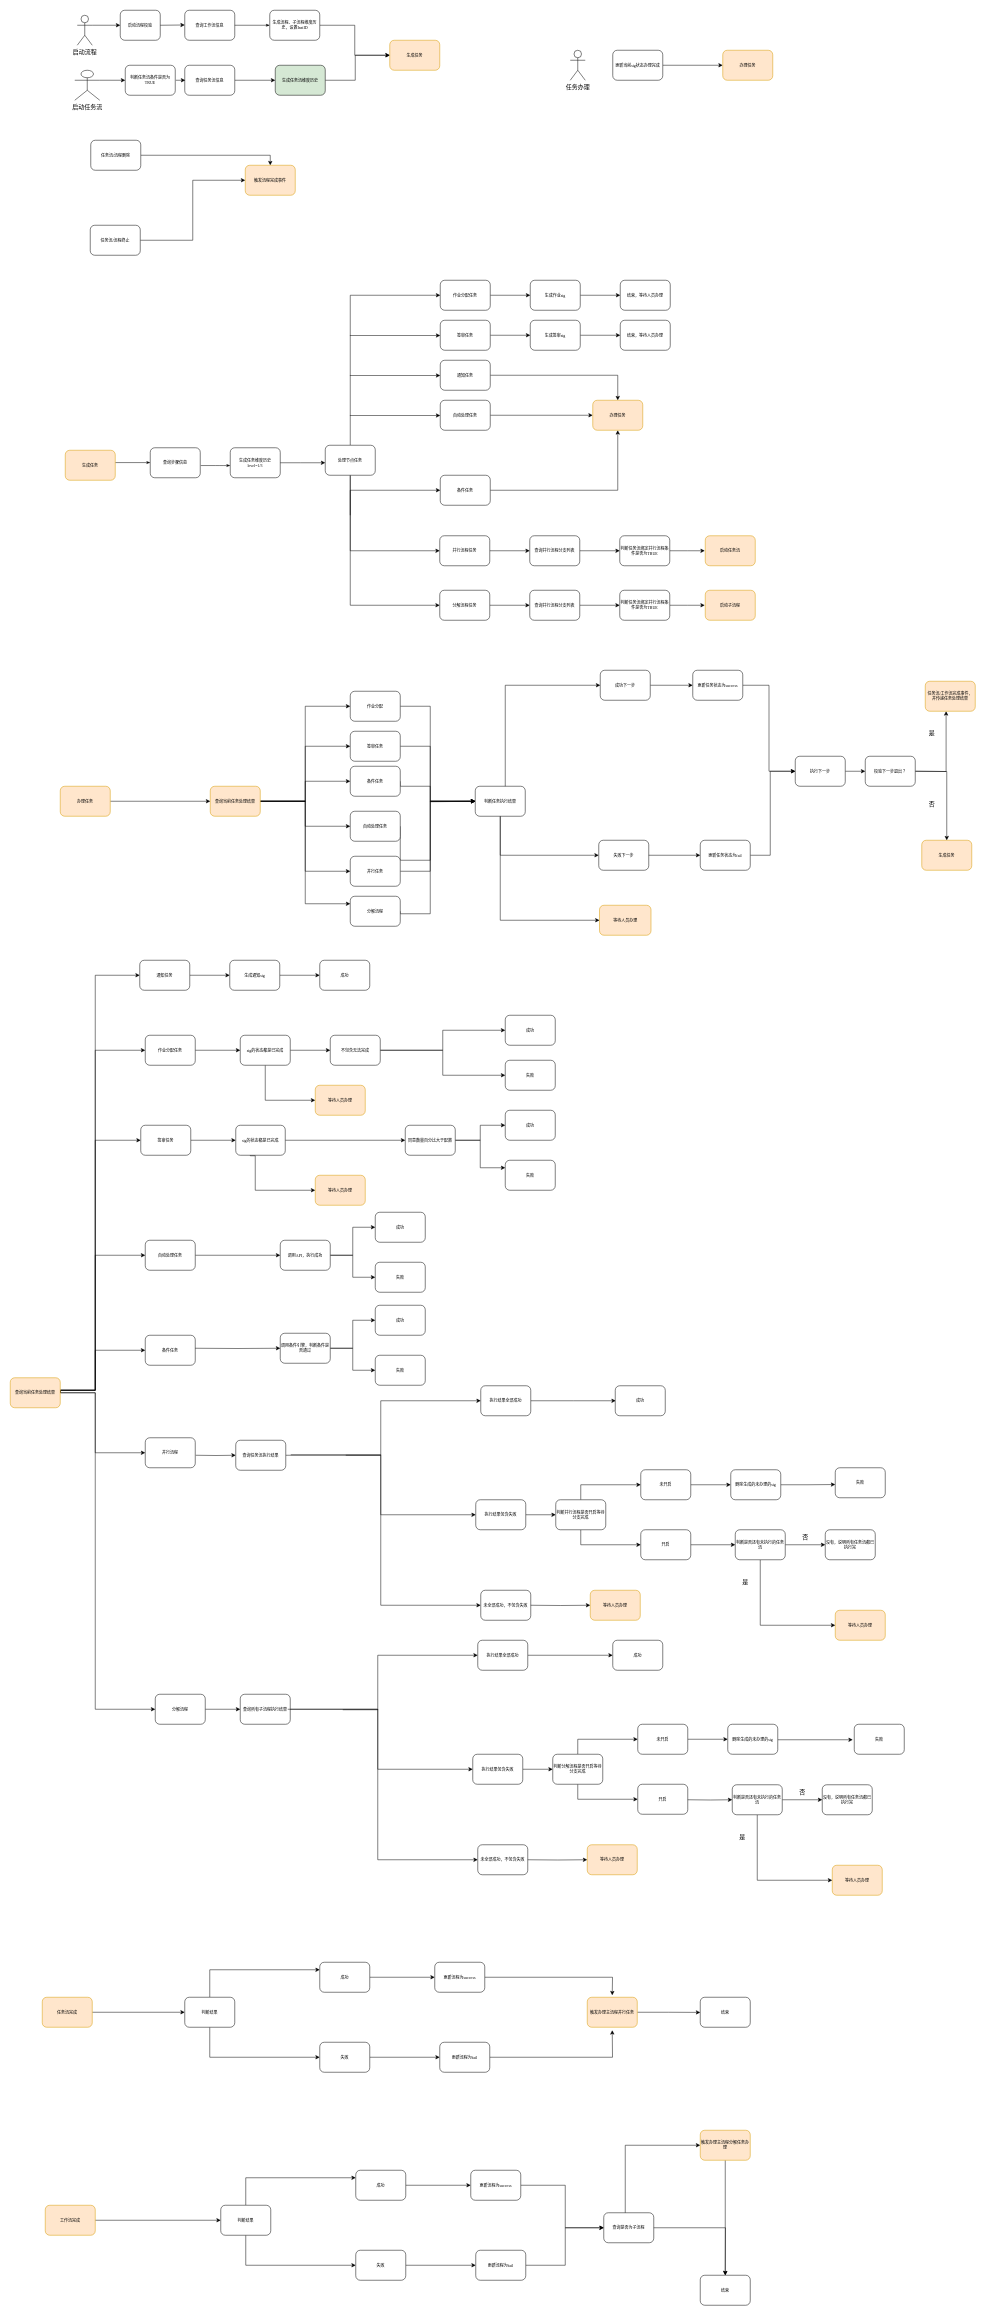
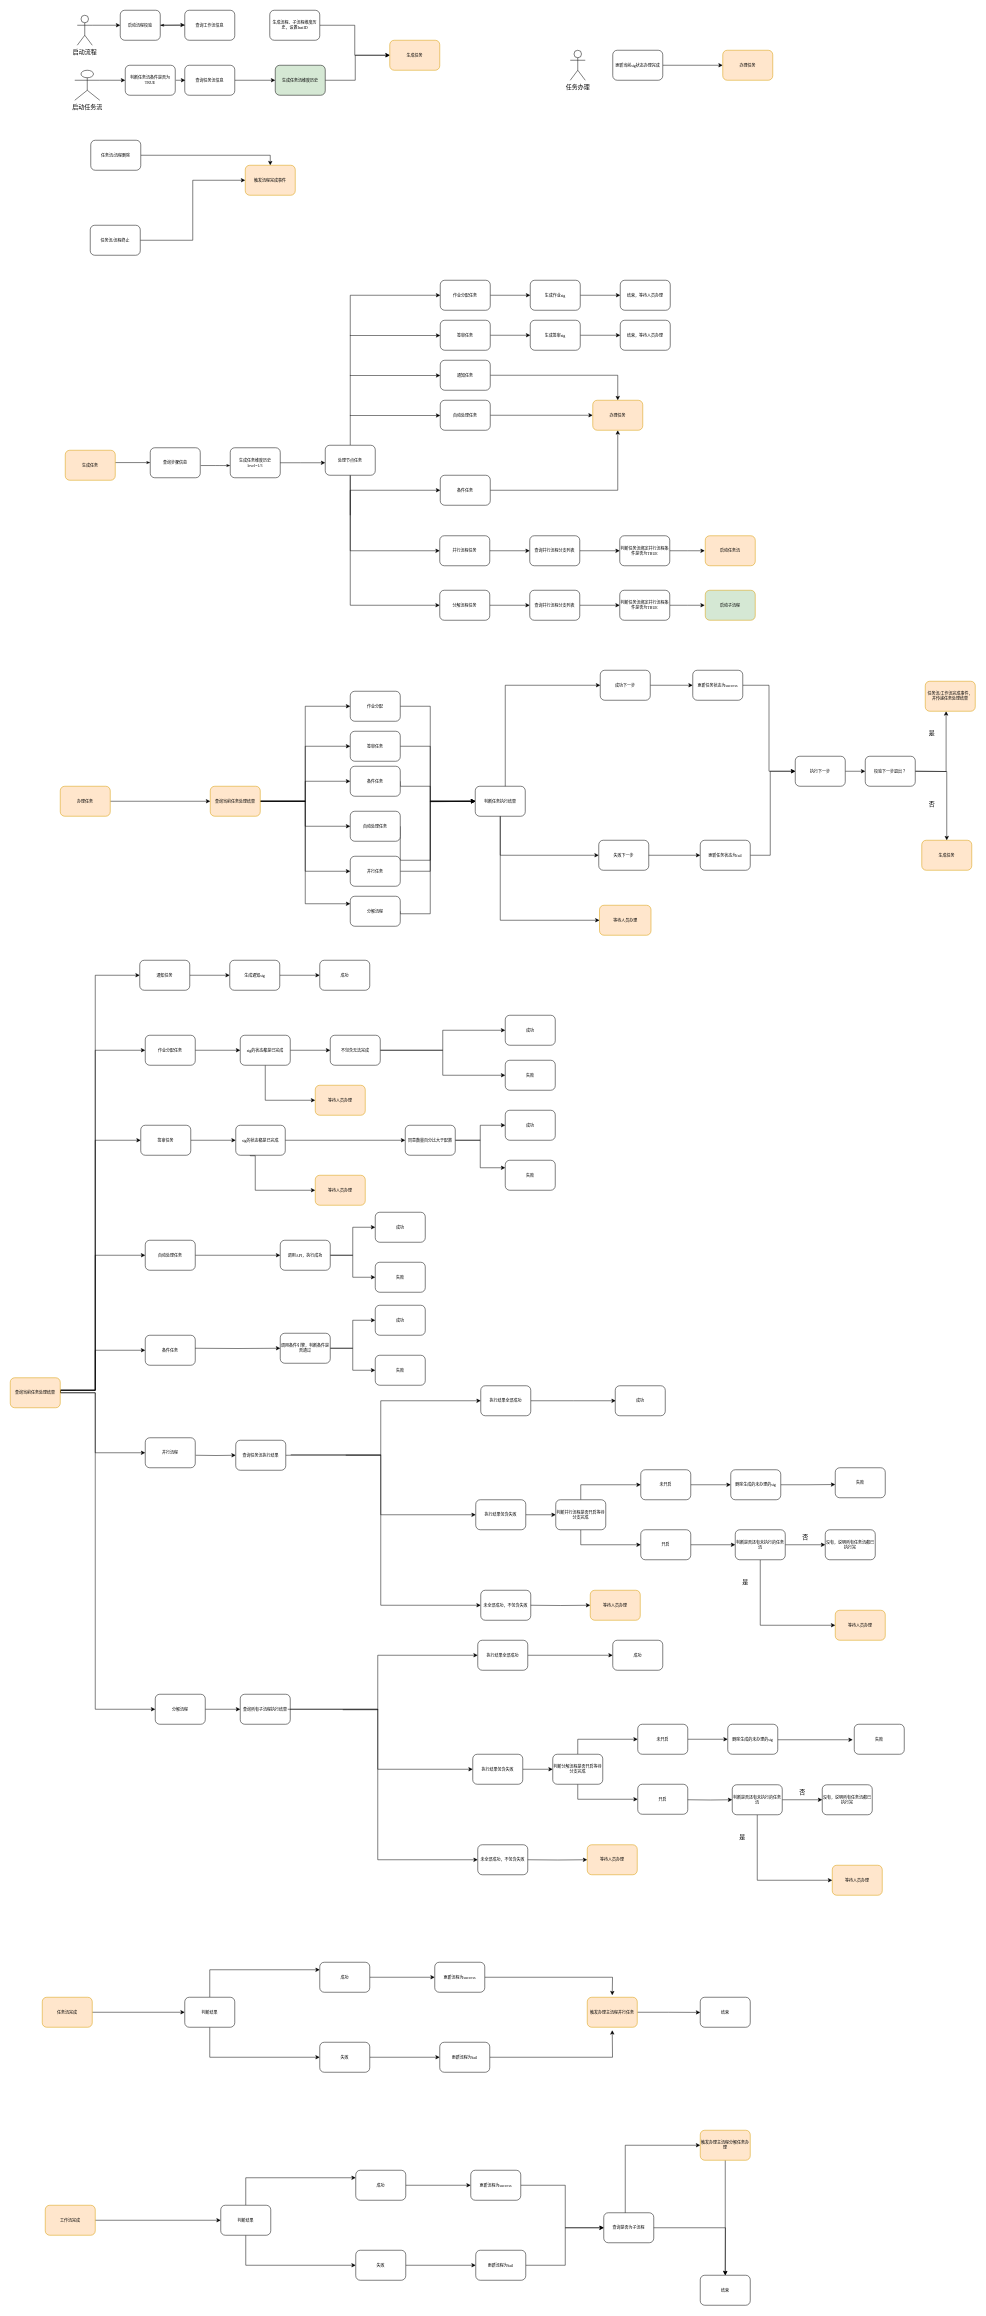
edge "查询工作流信息" -> "生成流程、子流程维度历史，设置InstID": now "查询工作流信息" -> "启动流程校验"
node "启动子流程": fillcolor #ffe6cc -> #d5e8d4
